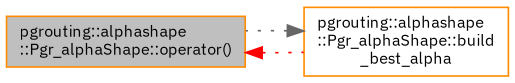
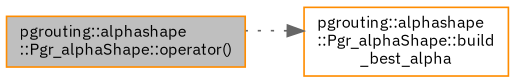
edge "pgrouting::alphashape ::Pgr_alphaShape::build _best_alpha" -> "pgrouting::alphashape ::Pgr_alphaShape::operator()": removed
